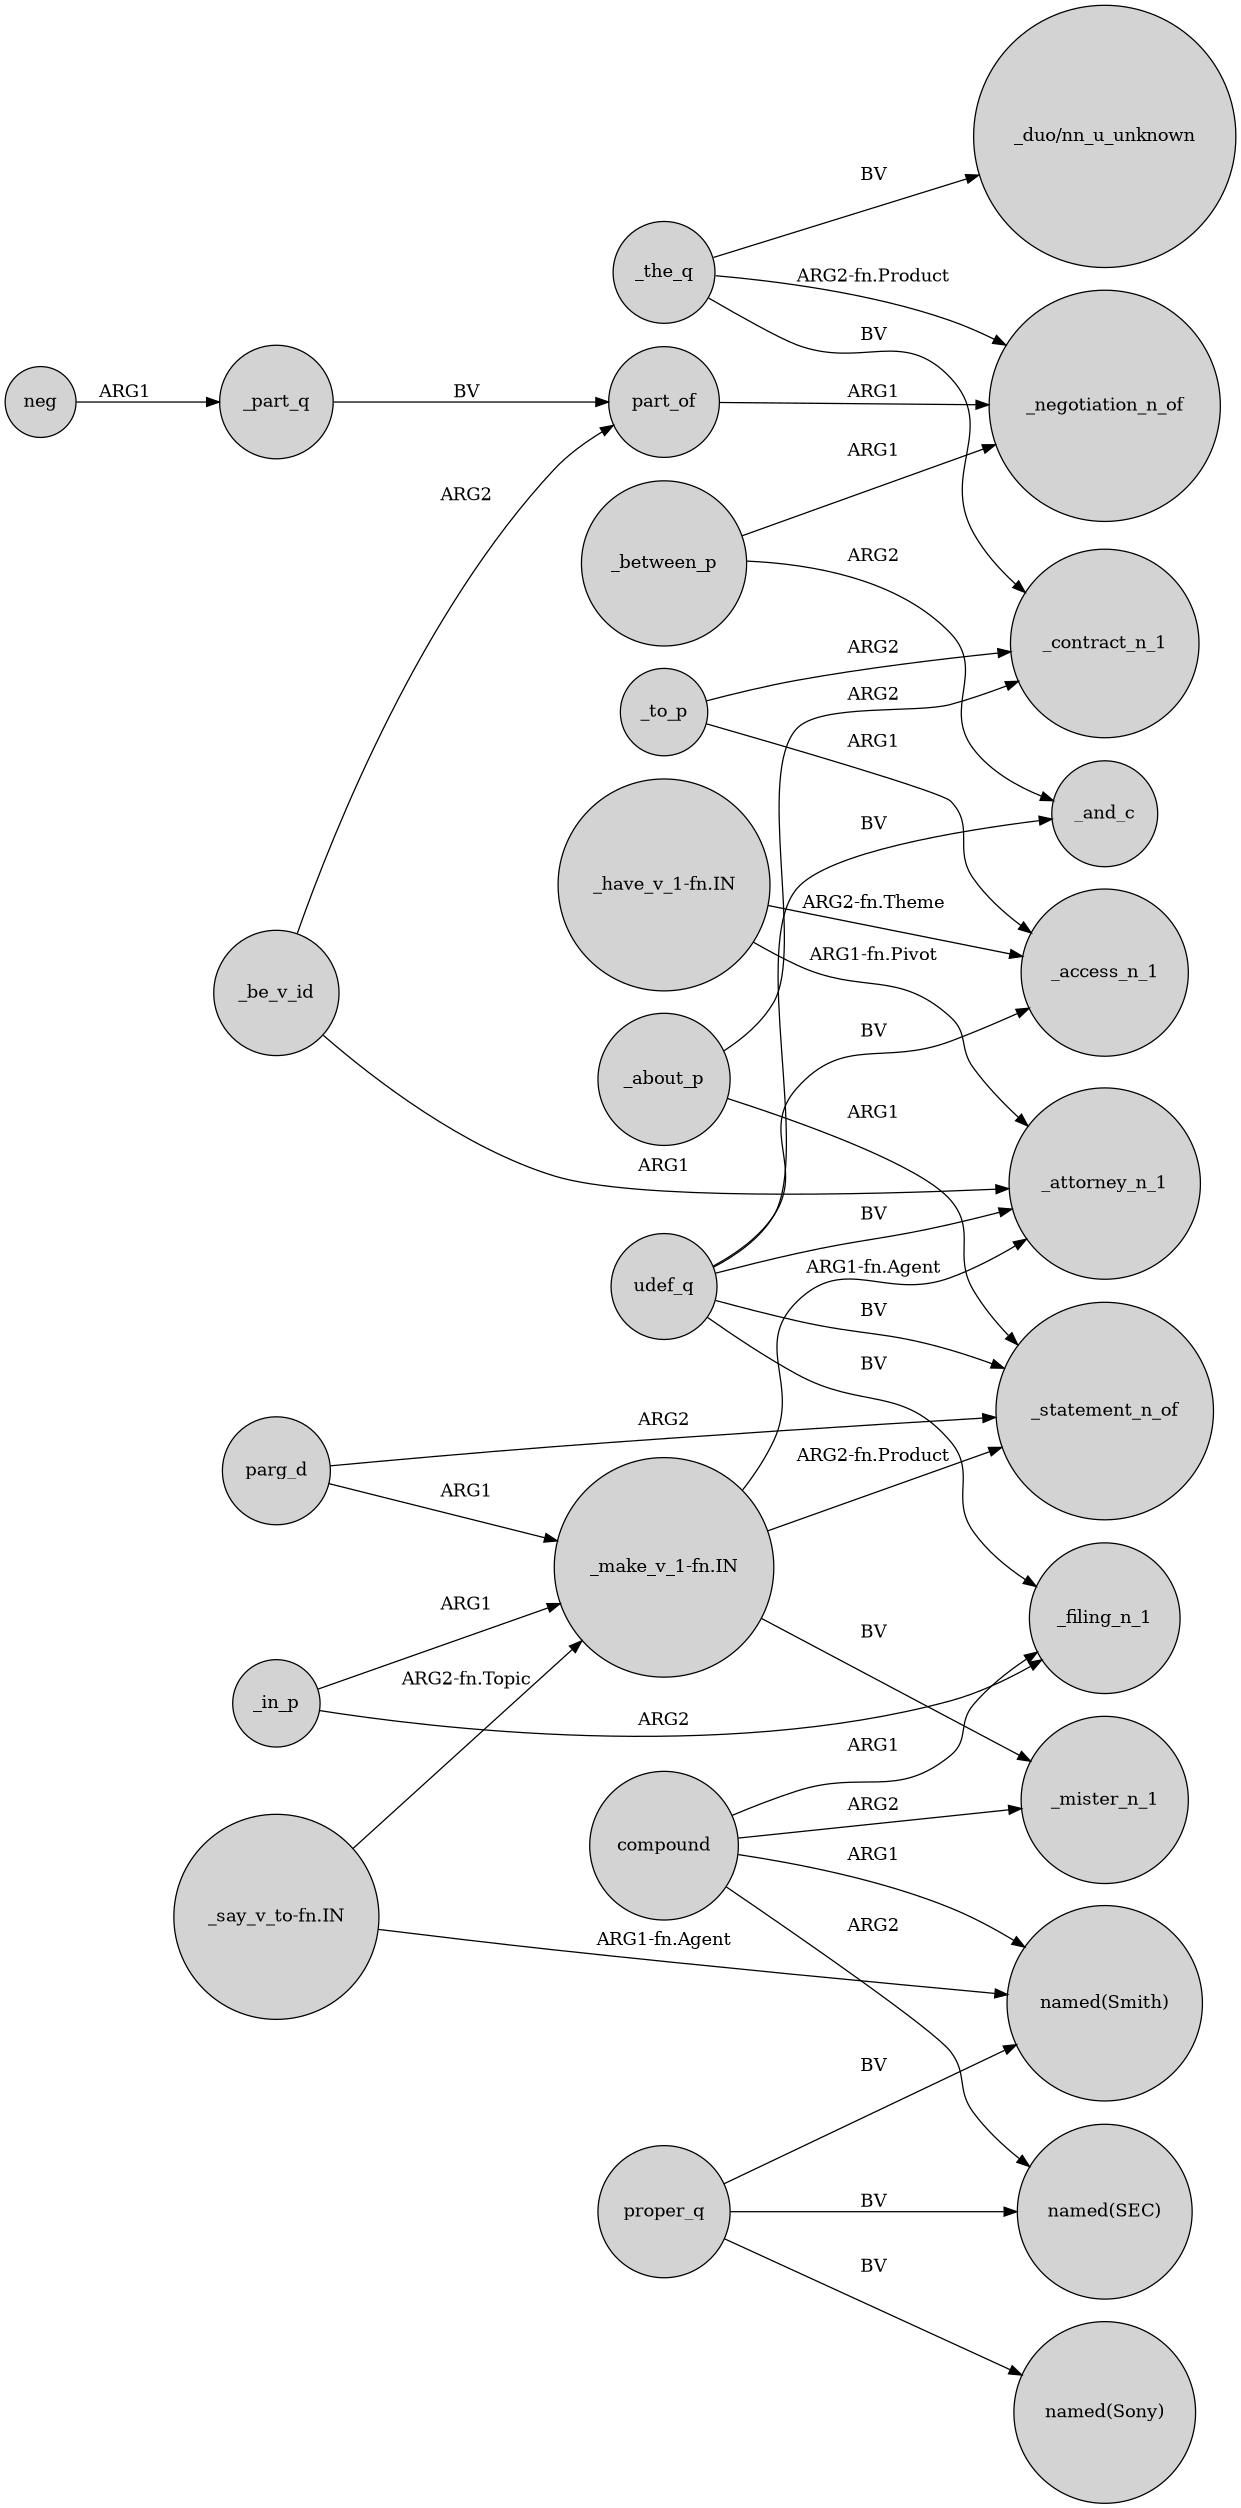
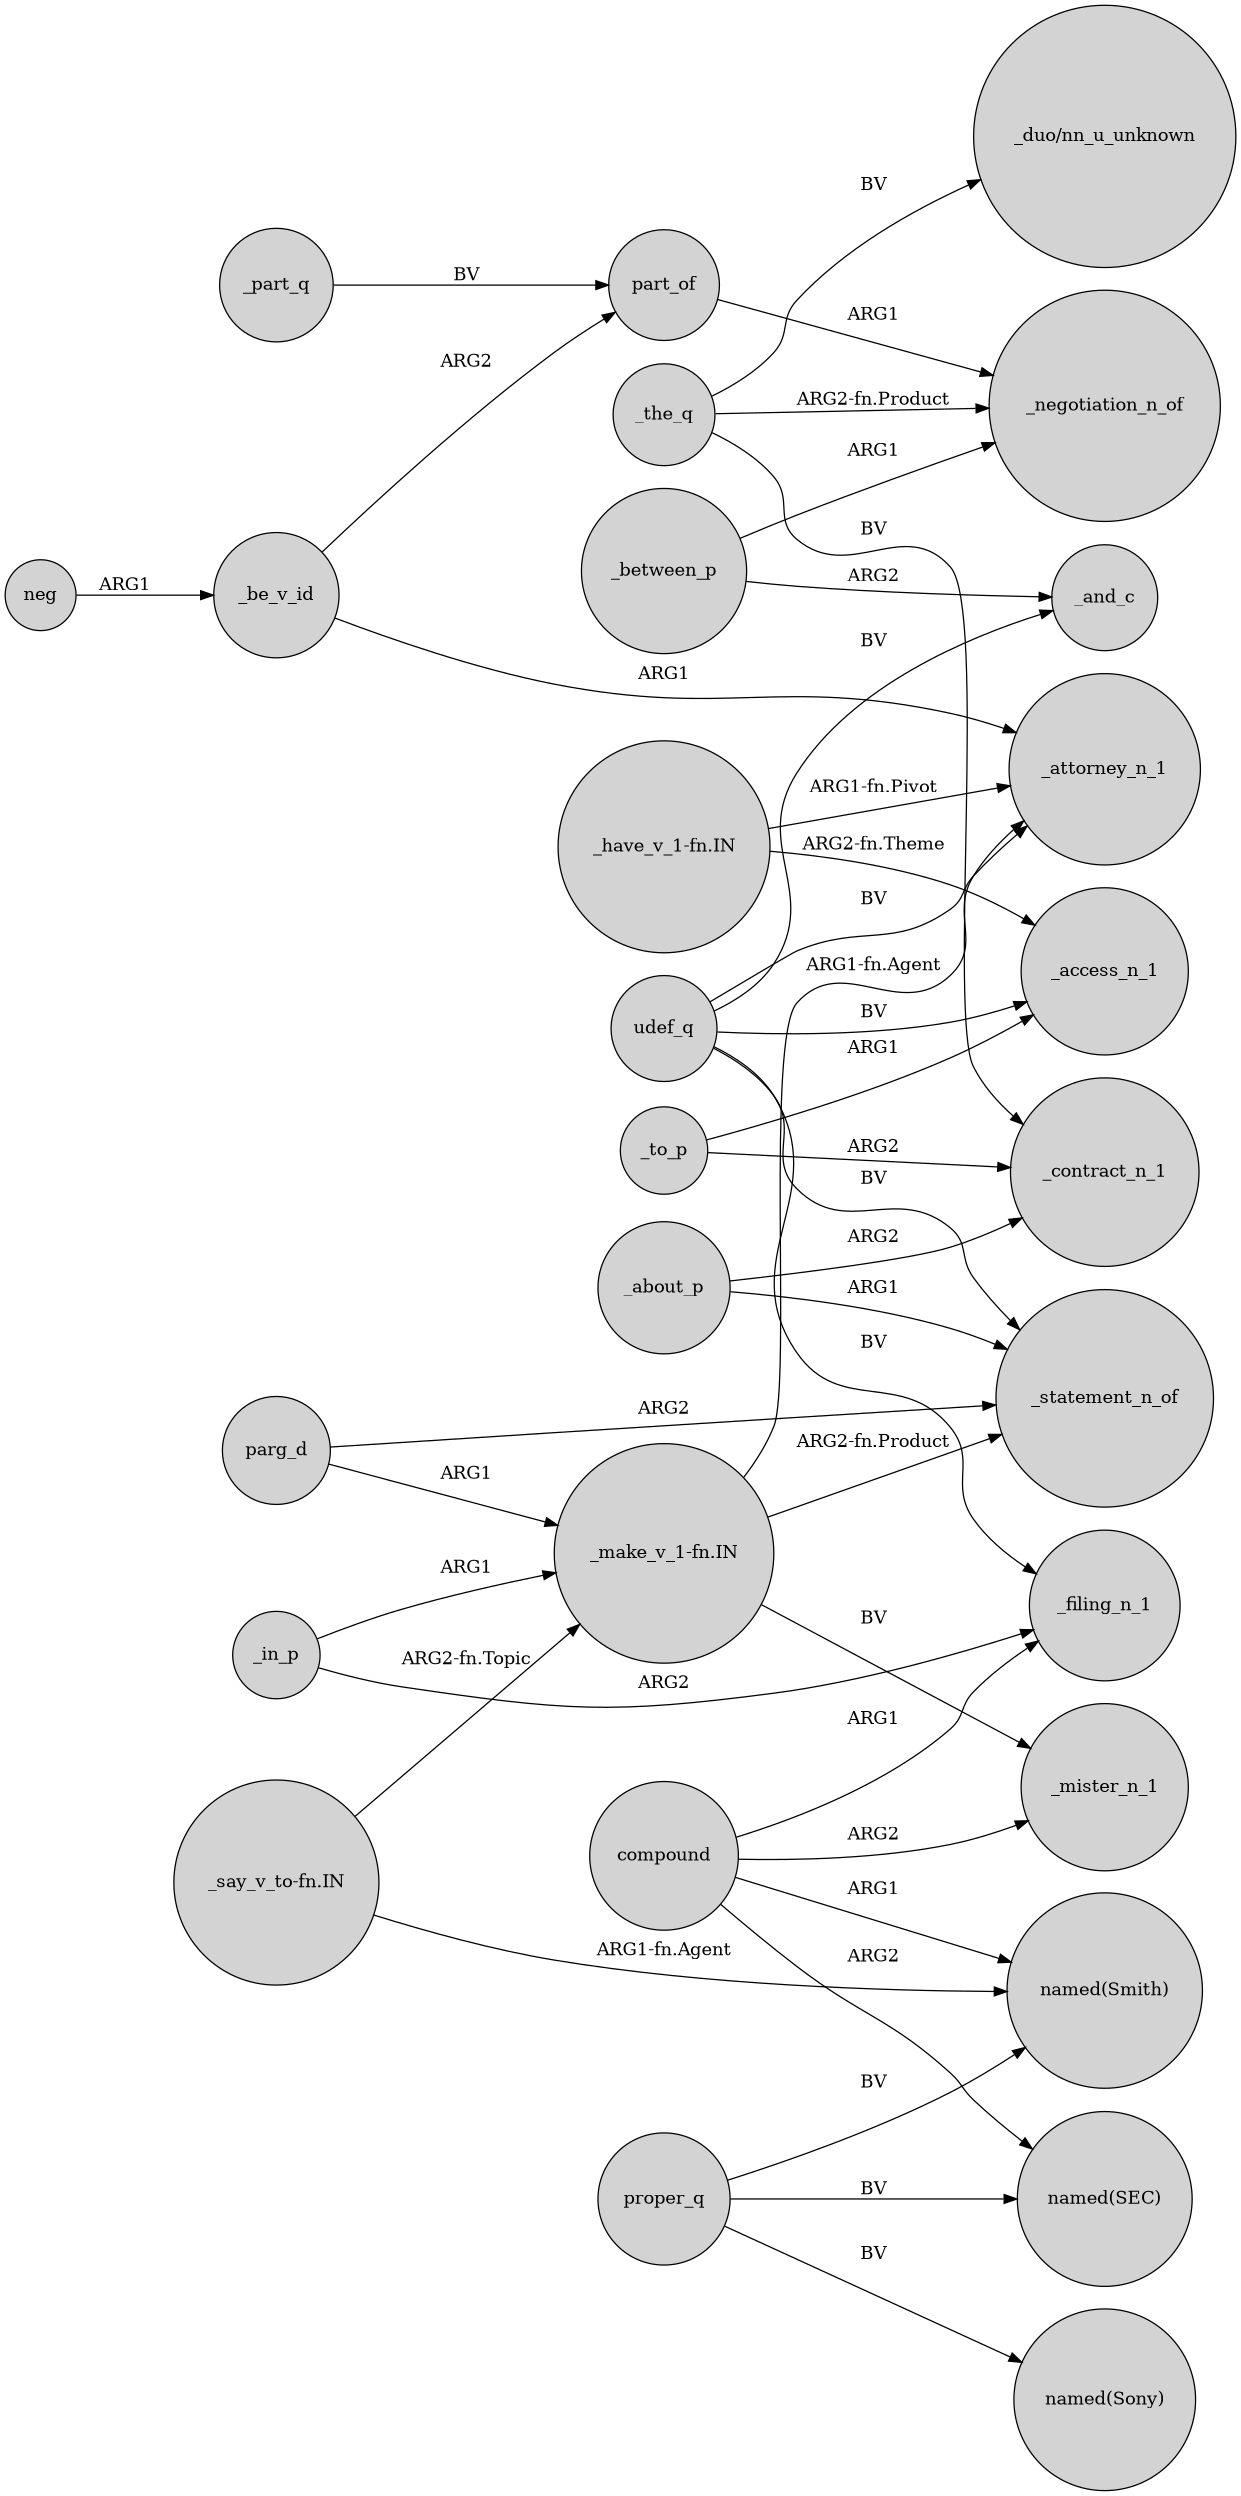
edge "neg" -> "_part_q": now "neg" -> "_be_v_id"
